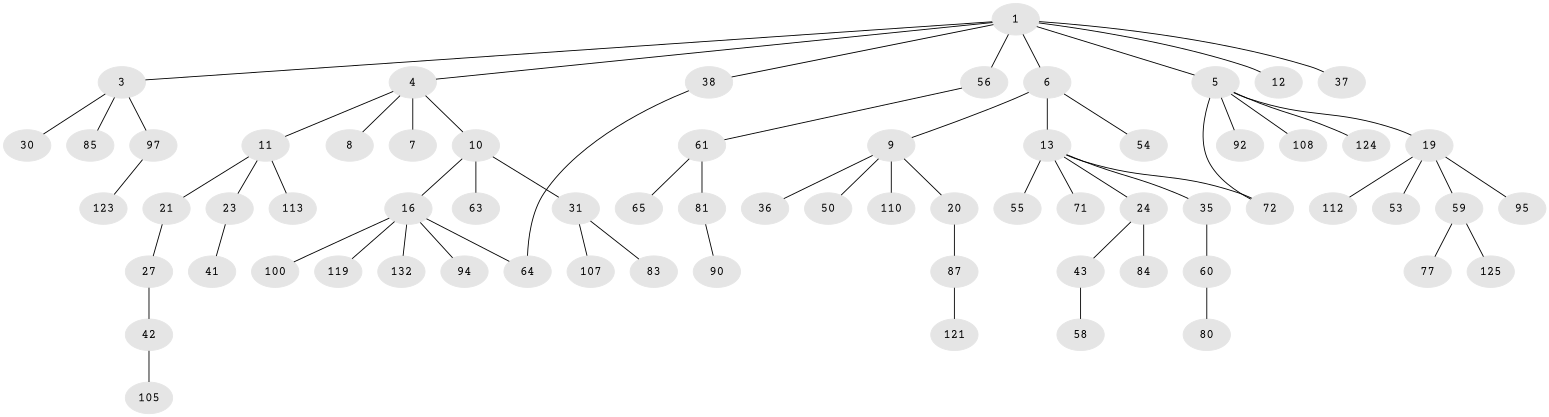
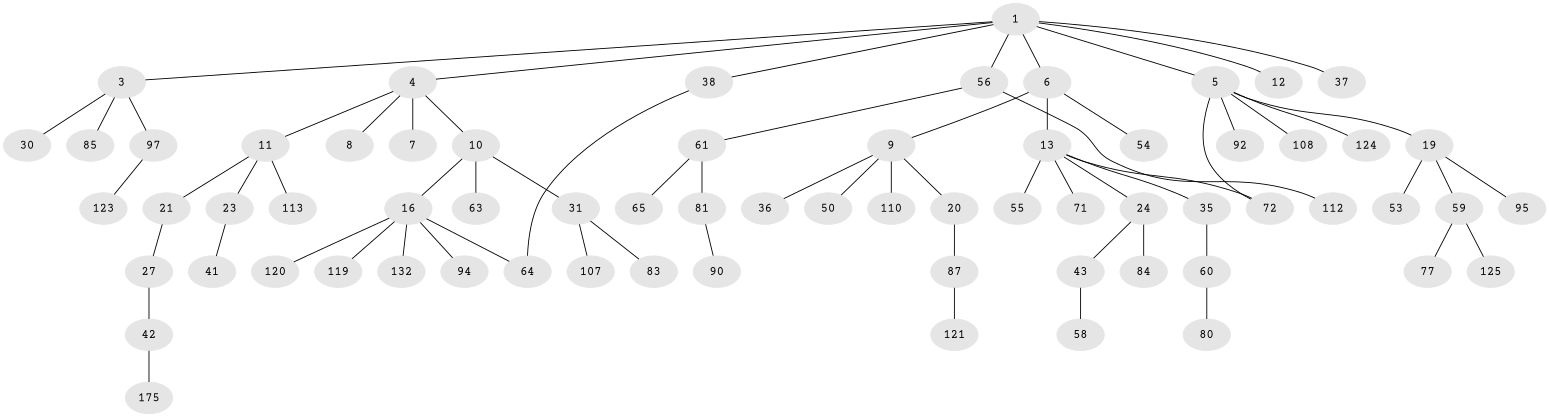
edge "19" -- "112": now "56" -- "112"
node "100": label "100" -> "120"
node "105": label "105" -> "175"
